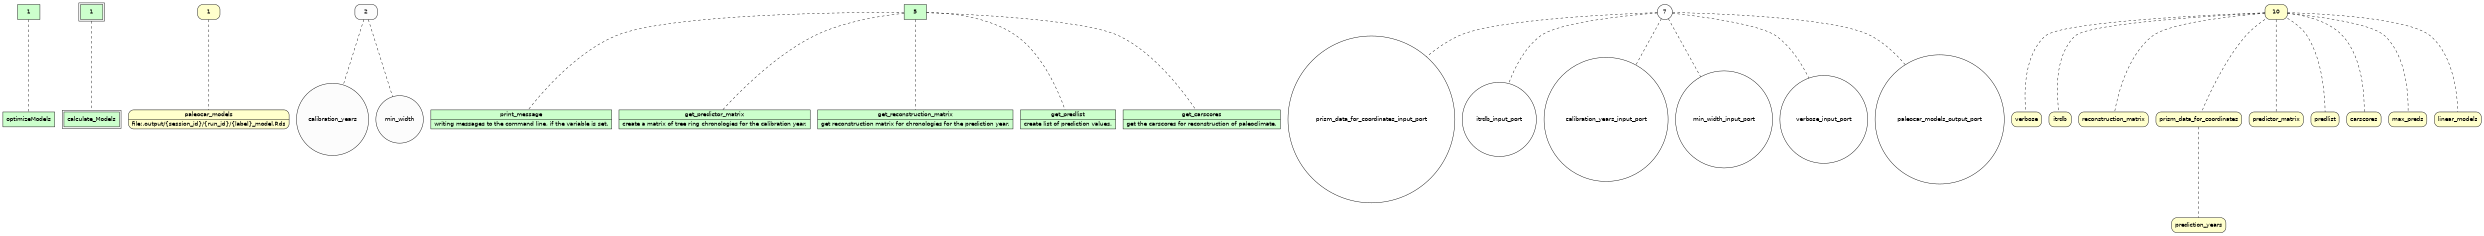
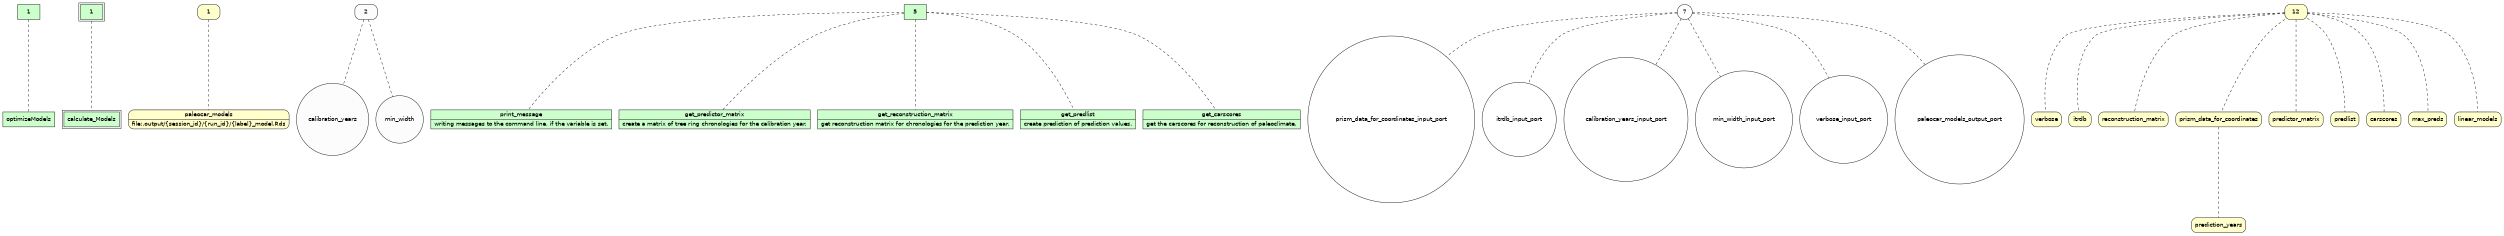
node "10": label "10" -> "12"
node "get_predlist": text "create list of prediction values." -> "create prediction of prediction values."
